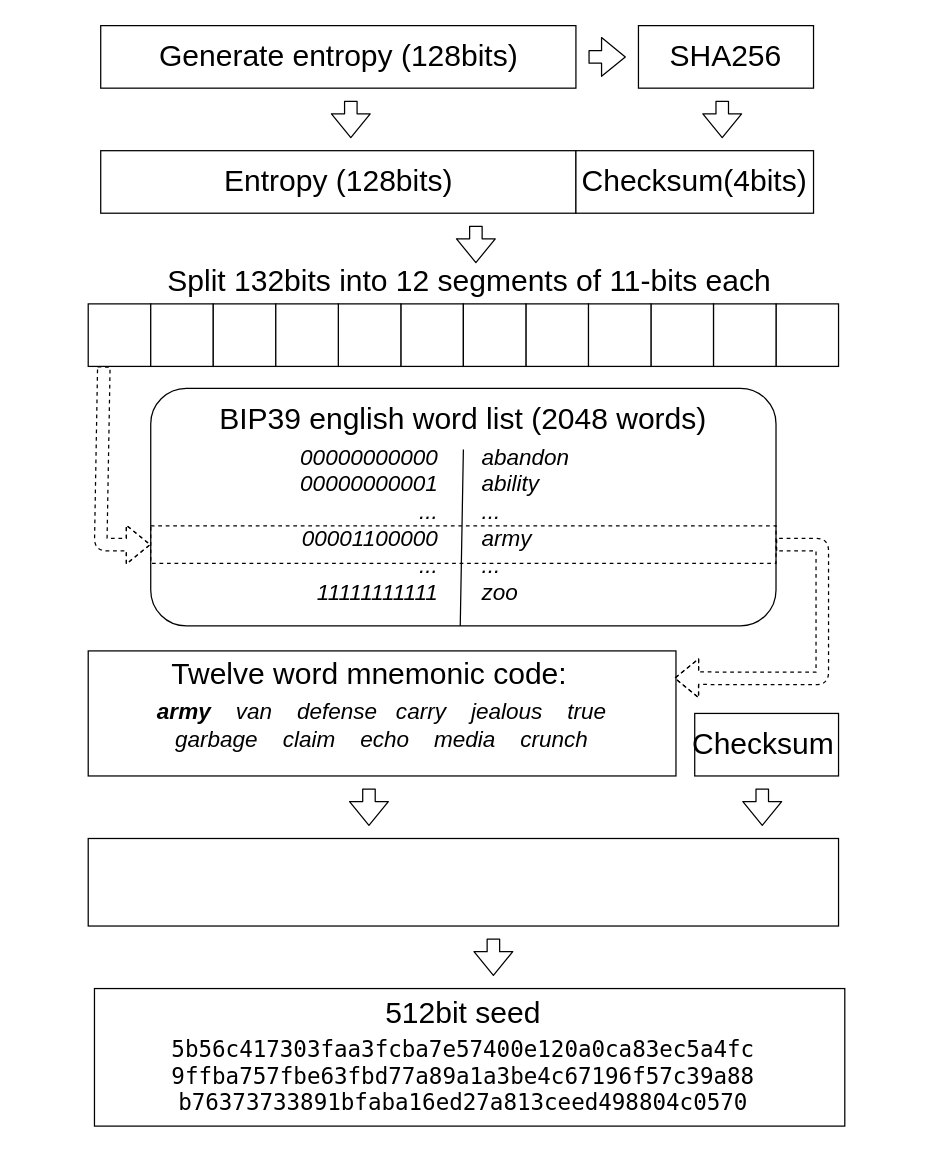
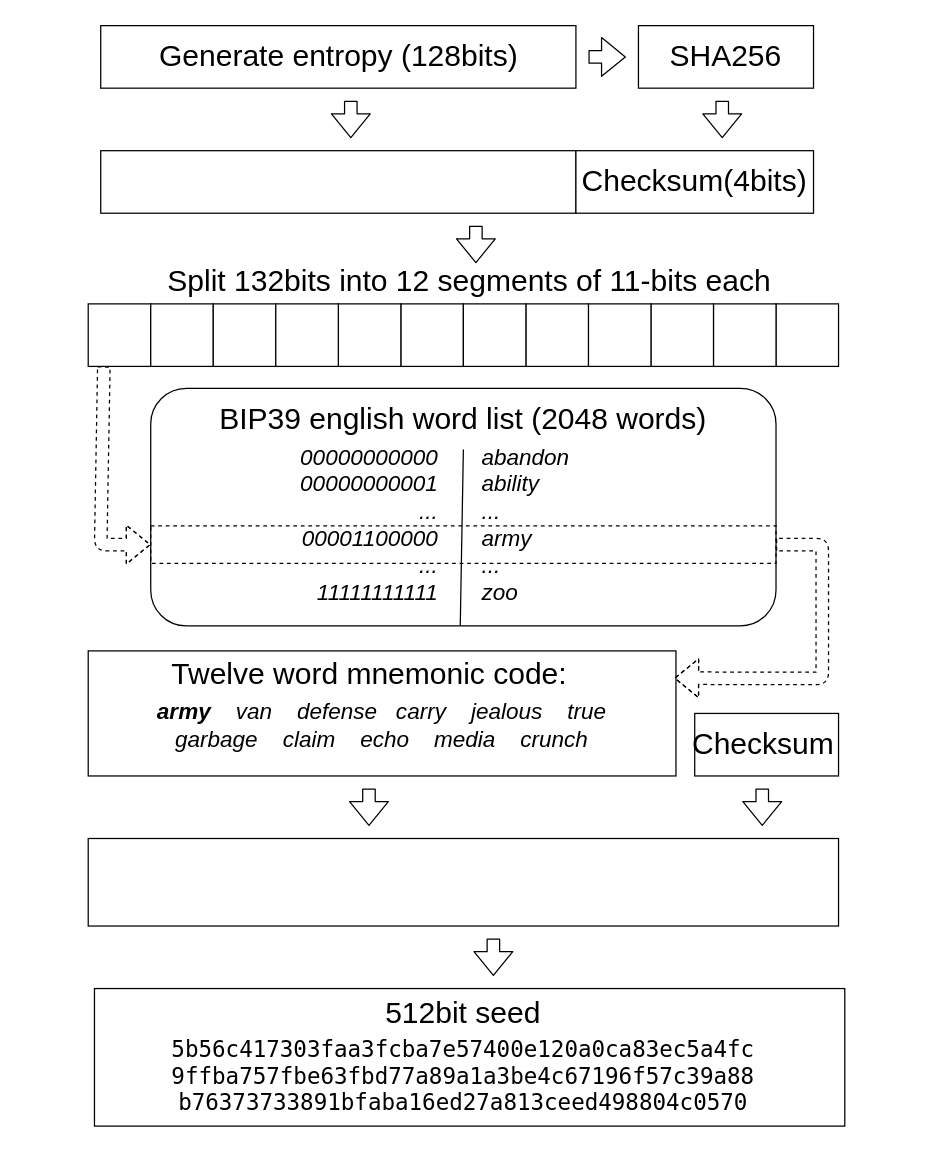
node "Entropy (128bits)": removed
